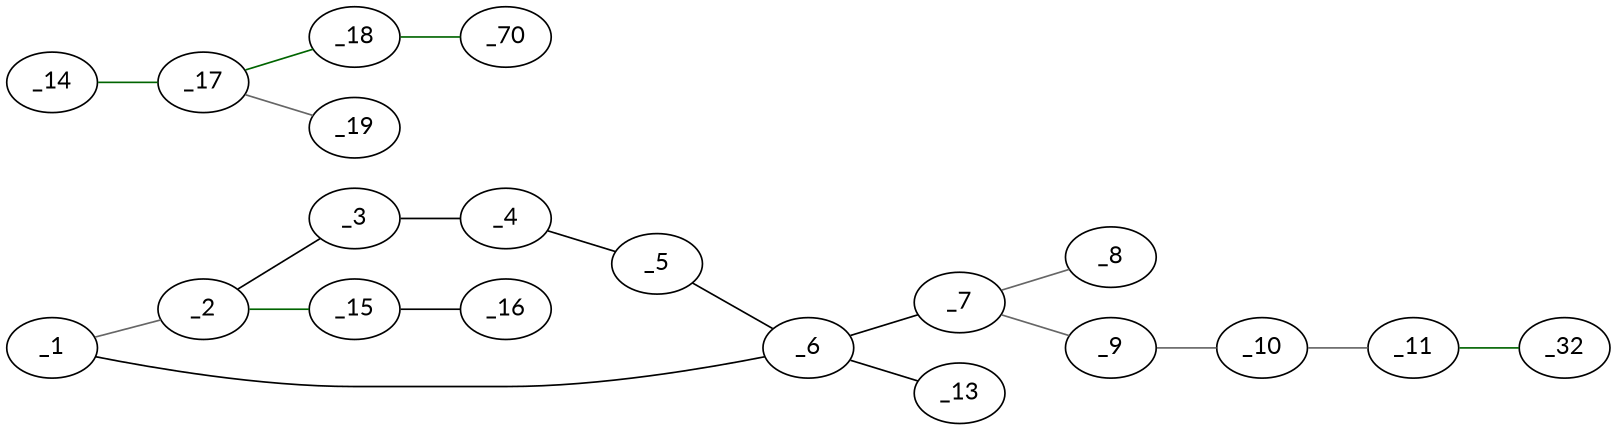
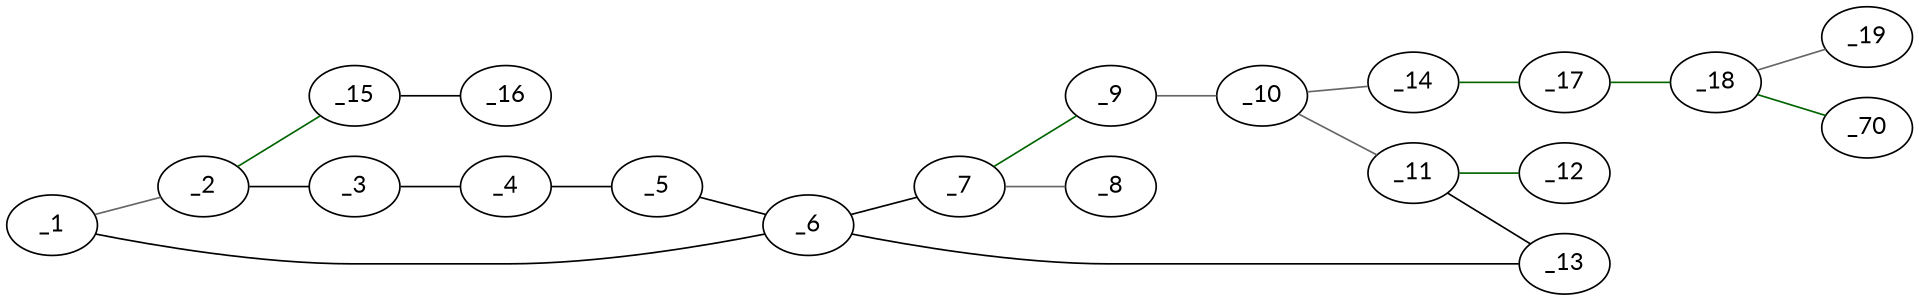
edge "_14" -- "_10": added
edge "_17" -- "_19": now "_18" -- "_19"
edge "_11" -- "_13": added
edge "_7" -- "_9": color gray40 -> darkgreen
node "_32": label "_32" -> "_12"
